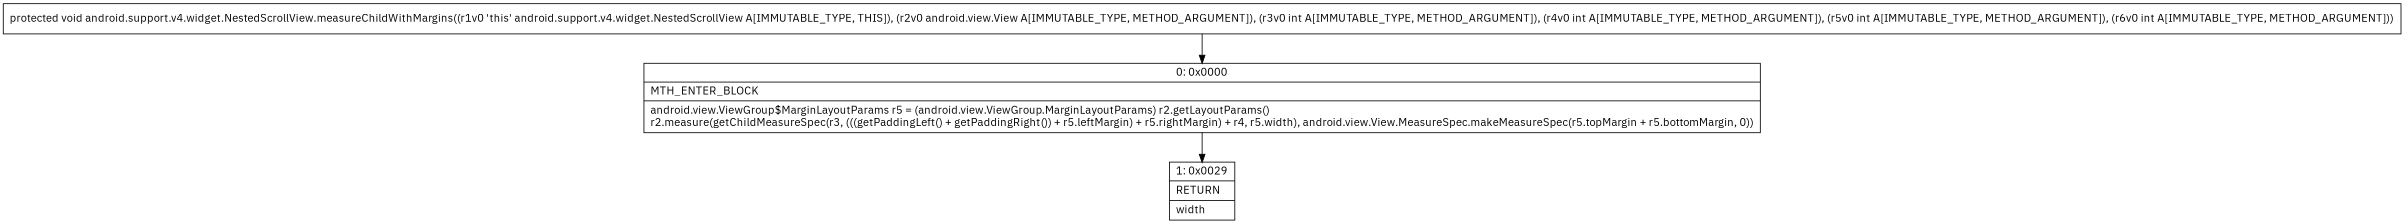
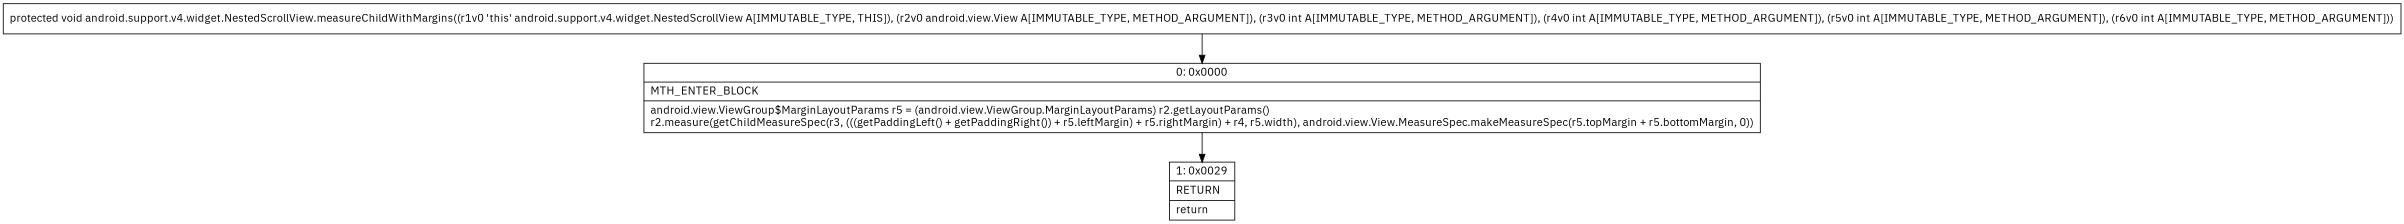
node "1: 0x0029": text "width" -> "return"
